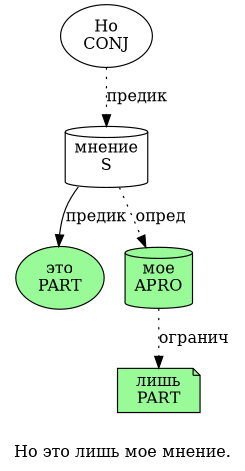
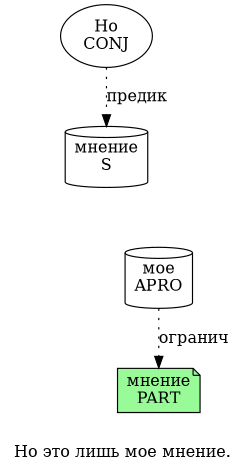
edge "мнение S" -> "мое APRO": removed, label "опред"
node "это PART": removed
node "мое APRO": fillcolor palegreen -> white
node "лишь PART": label "лишь PART" -> "мнение PART"
